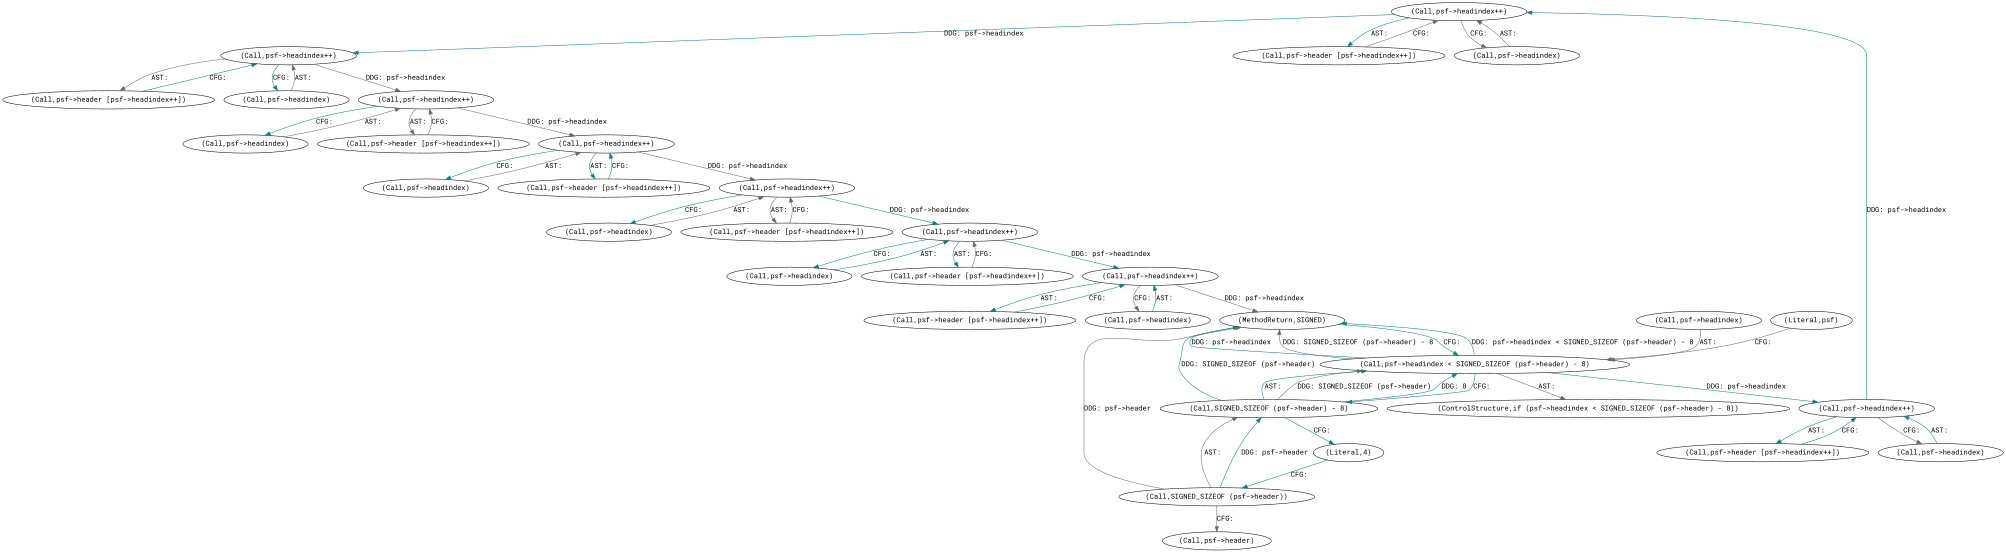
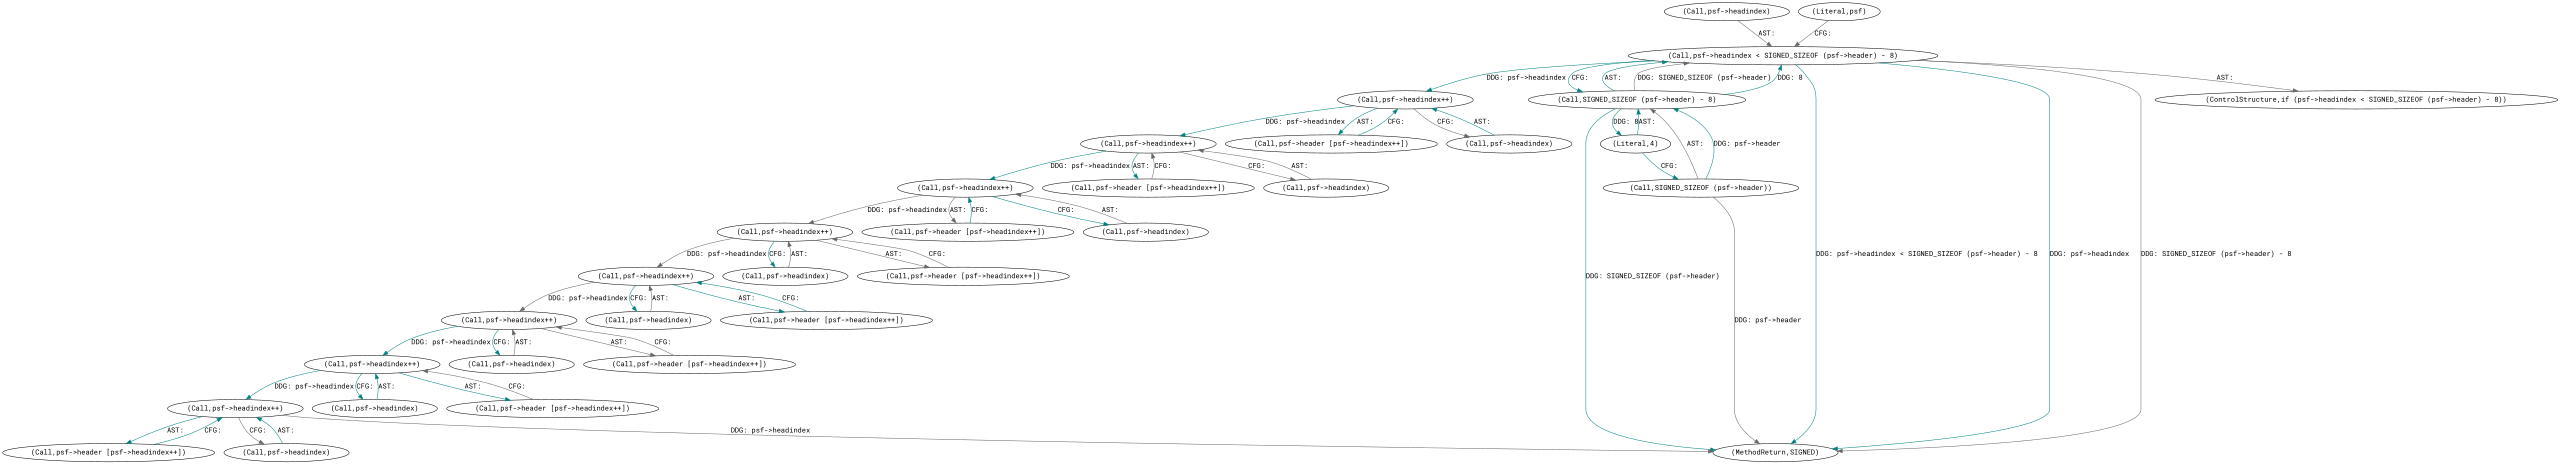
edge "(Literal,4)" -> "(Call,SIGNED_SIZEOF (psf->header) - 8)": added, label "AST:"
edge "(MethodReturn,SIGNED)" -> "(Call,psf->headindex < SIGNED_SIZEOF (psf->header) - 8)": removed, label "CFG:"
edge "(Call,SIGNED_SIZEOF (psf->header) - 8)" -> "(Literal,4)": label "CFG: " -> "DDG: 8"
node "(Call,psf->header)": removed
